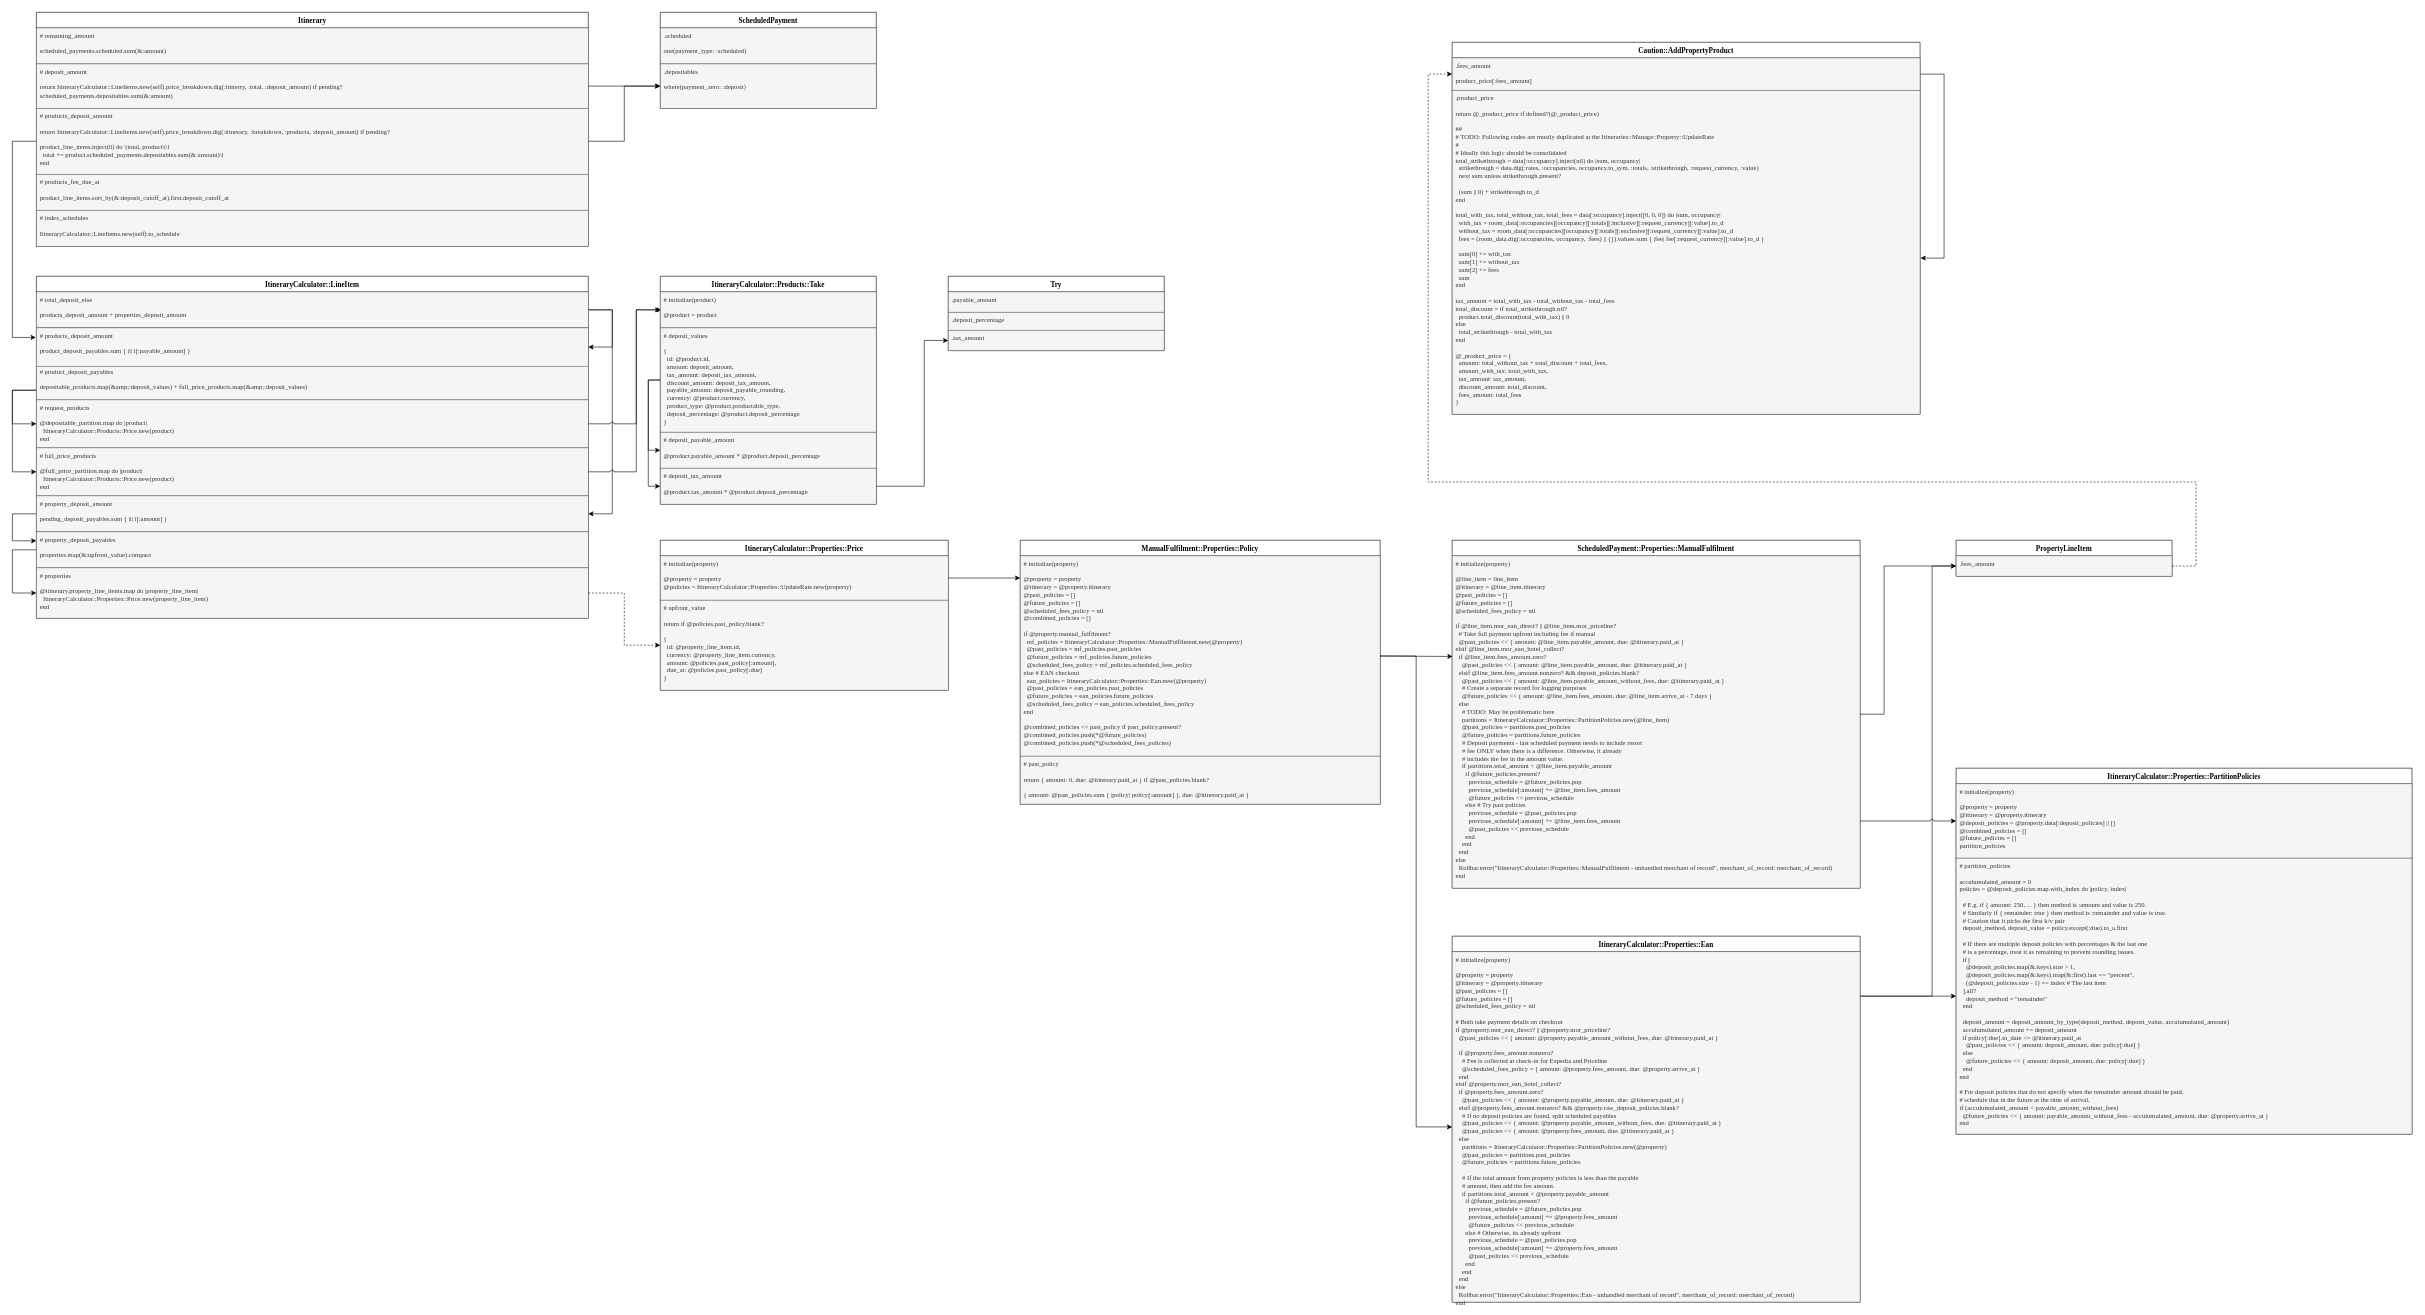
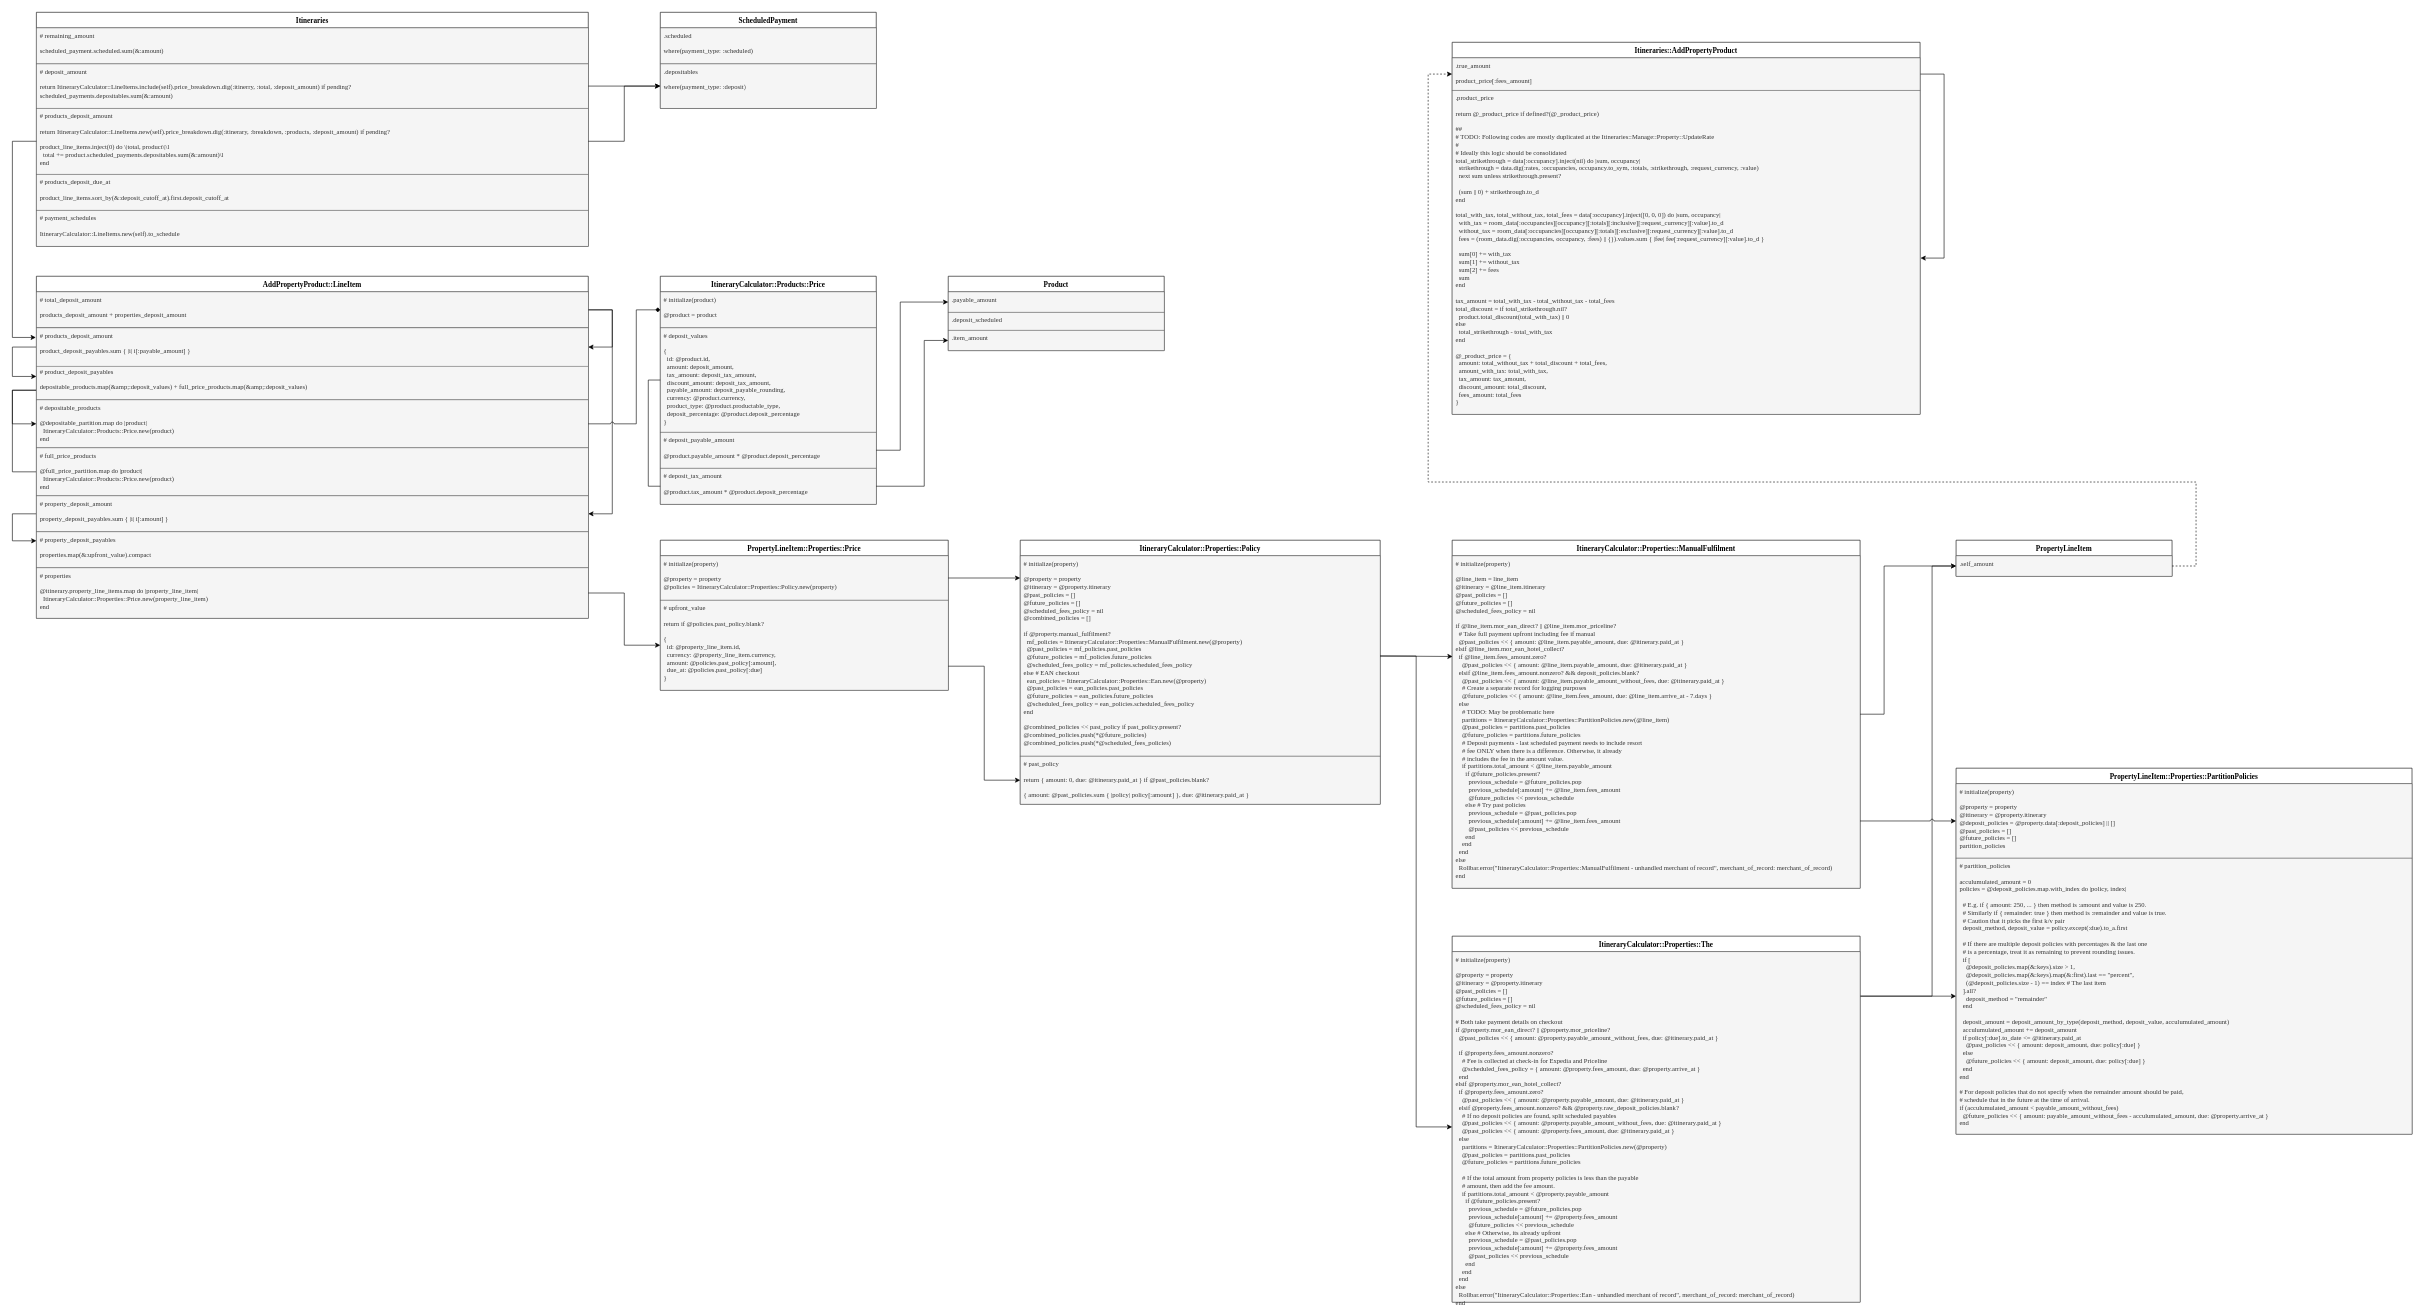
node "Itinerary": label "Itinerary" -> "Itineraries"
node "# remaining_amount scheduled_payments.scheduled.sum(&:amount)": label "# remaining_amount scheduled_payments.scheduled.sum(&:amount)" -> "# remaining_amount scheduled_payment.scheduled.sum(&:amount)"
node ".scheduled one(payment_type: :scheduled)": label ".scheduled one(payment_type: :scheduled)" -> ".scheduled where(payment_type: :scheduled)"
node "Caution::AddPropertyProduct": label "Caution::AddPropertyProduct" -> "Itineraries::AddPropertyProduct"
node ".fees_amount product_price[:fees_amount]": label ".fees_amount product_price[:fees_amount]" -> ".true_amount product_price[:fees_amount]"
node ".depositables where(payment_zero: :deposit)": label ".depositables where(payment_zero: :deposit)" -> ".depositables where(payment_type: :deposit)"
node "# deposit_amount return ItineraryCalculator::LineItems.new(self).price_breakdown.dig(:itinerry, :total, :deposit_amount) if pending? scheduled_payments.depositables.sum(&:amount)": label "# deposit_amount return ItineraryCalculator::LineItems.new(self).price_breakdown.dig(:itinerry, :total, :deposit_amount) if pending? scheduled_payments.depositables.sum(&:amount)" -> "# deposit_amount return ItineraryCalculator::LineItems.include(self).price_breakdown.dig(:itinerry, :total, :deposit_amount) if pending? scheduled_payments.depositables.sum(&:amount)"
node "# products_fee_due_at product_line_items.sort_by(&:deposit_cutoff_at).first.deposit_cutoff_at": label "# products_fee_due_at product_line_items.sort_by(&:deposit_cutoff_at).first.deposit_cutoff_at" -> "# products_deposit_due_at product_line_items.sort_by(&:deposit_cutoff_at).first.deposit_cutoff_at"
node "# index_schedules ItineraryCalculator::LineItems.new(self).to_schedule": label "# index_schedules ItineraryCalculator::LineItems.new(self).to_schedule" -> "# payment_schedules ItineraryCalculator::LineItems.new(self).to_schedule"
node "ItineraryCalculator::LineItem": label "ItineraryCalculator::LineItem" -> "AddPropertyProduct::LineItem"
node "ItineraryCalculator::Products::Take": label "ItineraryCalculator::Products::Take" -> "ItineraryCalculator::Products::Price"
node "Try": label "Try" -> "Product"
node "# total_deposit_else products_deposit_amount + properties_deposit_amount": label "# total_deposit_else products_deposit_amount + properties_deposit_amount" -> "# total_deposit_amount products_deposit_amount + properties_deposit_amount"
edge "# deposit_payable_amount @product.payable_amount * @product.deposit_percentage" -> ".payable_amount": added
node ".deposit_percentage": label ".deposit_percentage" -> ".deposit_scheduled"
node ".tax_amount": label ".tax_amount" -> ".item_amount"
edge "# products_deposit_amount product_deposit_payables.sum { |i| i[:payable_amount] }" -> "# product_deposit_payables depositable_products.map(&amp;:deposit_values) + full_price_products.map(&amp;:deposit_values)": added
node "# request_products @depositable_partition.map do |product| ItineraryCalculator::Products::Price.new(product) end": label "# request_products @depositable_partition.map do |product| ItineraryCalculator::Products::Price.new(product) end" -> "# depositable_products @depositable_partition.map do |product| ItineraryCalculator::Products::Price.new(product) end"
edge "# deposit_values { id: @product.id, amount: deposit_amount, tax_amount: deposit_tax_amount, discount_amount: deposit_tax_amount, payable_amount: deposit_payable_rounding, currency: @product.currency, product_type: @product.productable_type, deposit_percentage: @product.deposit_percentage }" -> "# deposit_payable_amount @product.payable_amount * @product.deposit_percentage": removed
edge "# full_price_products @full_price_partition.map do |product| ItineraryCalculator::Products::Price.new(product) end" -> "# initialize(product) @product = product": removed
edge "# product_deposit_payables depositable_products.map(&amp;:deposit_values) + full_price_products.map(&amp;:deposit_values)" -> "# full_price_products @full_price_partition.map do |product| ItineraryCalculator::Products::Price.new(product) end": arrowhead classic -> none
edge "# deposit_values { id: @product.id, amount: deposit_amount, tax_amount: deposit_tax_amount, discount_amount: deposit_tax_amount, payable_amount: deposit_payable_rounding, currency: @product.currency, product_type: @product.productable_type, deposit_percentage: @product.deposit_percentage }" -> "# deposit_tax_amount @product.tax_amount * @product.deposit_percentage": arrowhead classic -> none
node "# property_deposit_amount pending_deposit_payables.sum { |i| i[:amount] }": label "# property_deposit_amount pending_deposit_payables.sum { |i| i[:amount] }" -> "# property_deposit_amount property_deposit_payables.sum { |i| i[:amount] }"
node "ItineraryCalculator::Properties::Price": label "ItineraryCalculator::Properties::Price" -> "PropertyLineItem::Properties::Price"
node "ManualFulfilment::Properties::Policy": label "ManualFulfilment::Properties::Policy" -> "ItineraryCalculator::Properties::Policy"
node "ScheduledPayment::Properties::ManualFulfilment": label "ScheduledPayment::Properties::ManualFulfilment" -> "ItineraryCalculator::Properties::ManualFulfilment"
node "# initialize(property) @property = property @policies = ItineraryCalculator::Properties::UpdateRate.new(property)": label "# initialize(property) @property = property @policies = ItineraryCalculator::Properties::UpdateRate.new(property)" -> "# initialize(property) @property = property @policies = ItineraryCalculator::Properties::Policy.new(property)"
node ".fees_amount": label ".fees_amount" -> ".self_amount"
edge "# property_deposit_payables properties.map(&:upfront_value).compact" -> "# properties @itinerary.property_line_items.map do |property_line_item| ItineraryCalculator::Properties::Price.new(property_line_item) end": removed
edge "# properties @itinerary.property_line_items.map do |property_line_item| ItineraryCalculator::Properties::Price.new(property_line_item) end" -> "# upfront_value return if @policies.past_policy.blank? { id: @property_line_item.id, currency: @property_line_item.currency, amount: @policies.past_policy[:amount], due_at: @policies.past_policy[:due] }": style dashed -> solid
node "ItineraryCalculator::Properties::PartitionPolicies": label "ItineraryCalculator::Properties::PartitionPolicies" -> "PropertyLineItem::Properties::PartitionPolicies"
edge "# upfront_value return if @policies.past_policy.blank? { id: @property_line_item.id, currency: @property_line_item.currency, amount: @policies.past_policy[:amount], due_at: @policies.past_policy[:due] }" -> "# past_policy return { amount: 0, due: @itinerary.paid_at } if @past_policies.blank? { amount: @past_policies.sum { |policy| policy[:amount] }, due: @itinerary.paid_at }": added
node "# initialize(property) @property = property @itinerary = @property.itinerary @deposit_policies = @property.data[:deposit_policies] || [] @combined_policies = [] @future_policies = [] partition_policies": label "# initialize(property) @property = property @itinerary = @property.itinerary @deposit_policies = @property.data[:deposit_policies] || [] @combined_policies = [] @future_policies = [] partition_policies" -> "# initialize(property) @property = property @itinerary = @property.itinerary @deposit_policies = @property.data[:deposit_policies] || [] @past_policies = [] @future_policies = [] partition_policies"
node "ItineraryCalculator::Properties::Ean": label "ItineraryCalculator::Properties::Ean" -> "ItineraryCalculator::Properties::The"
